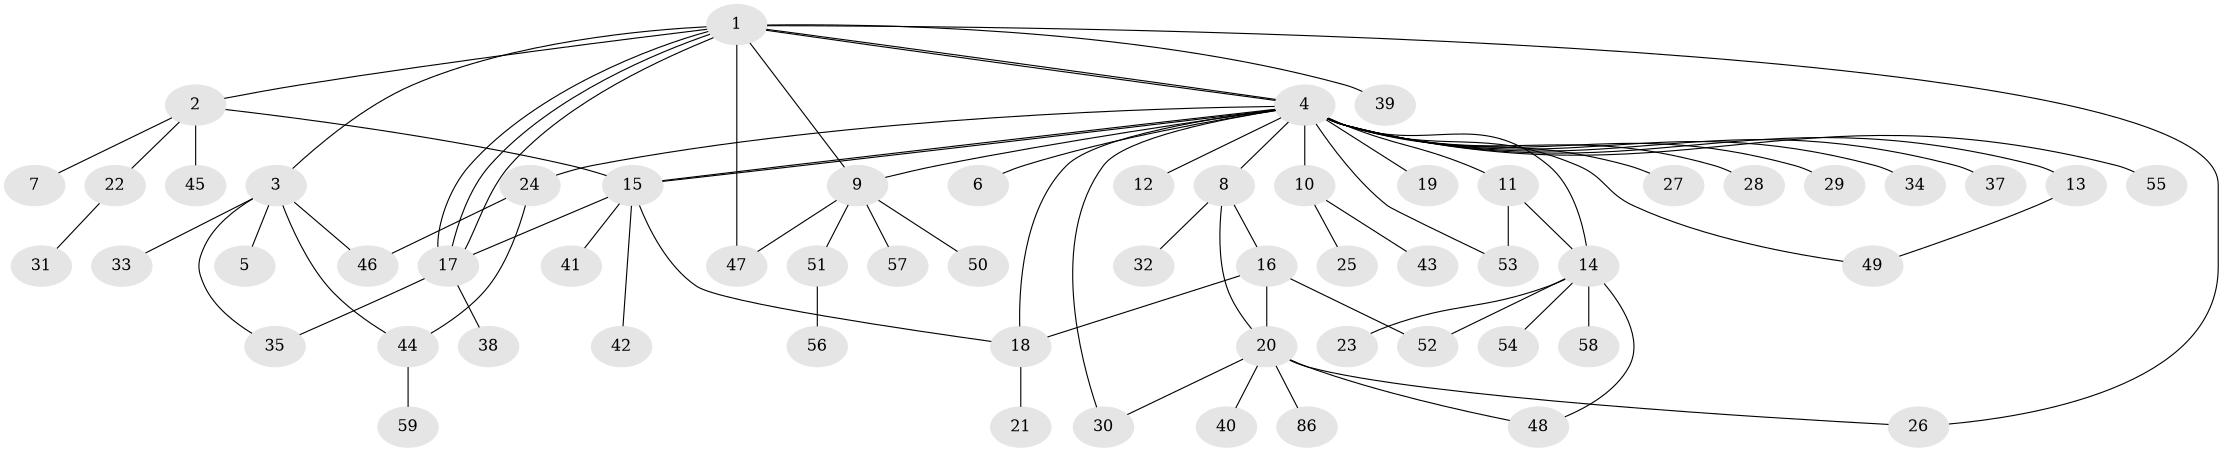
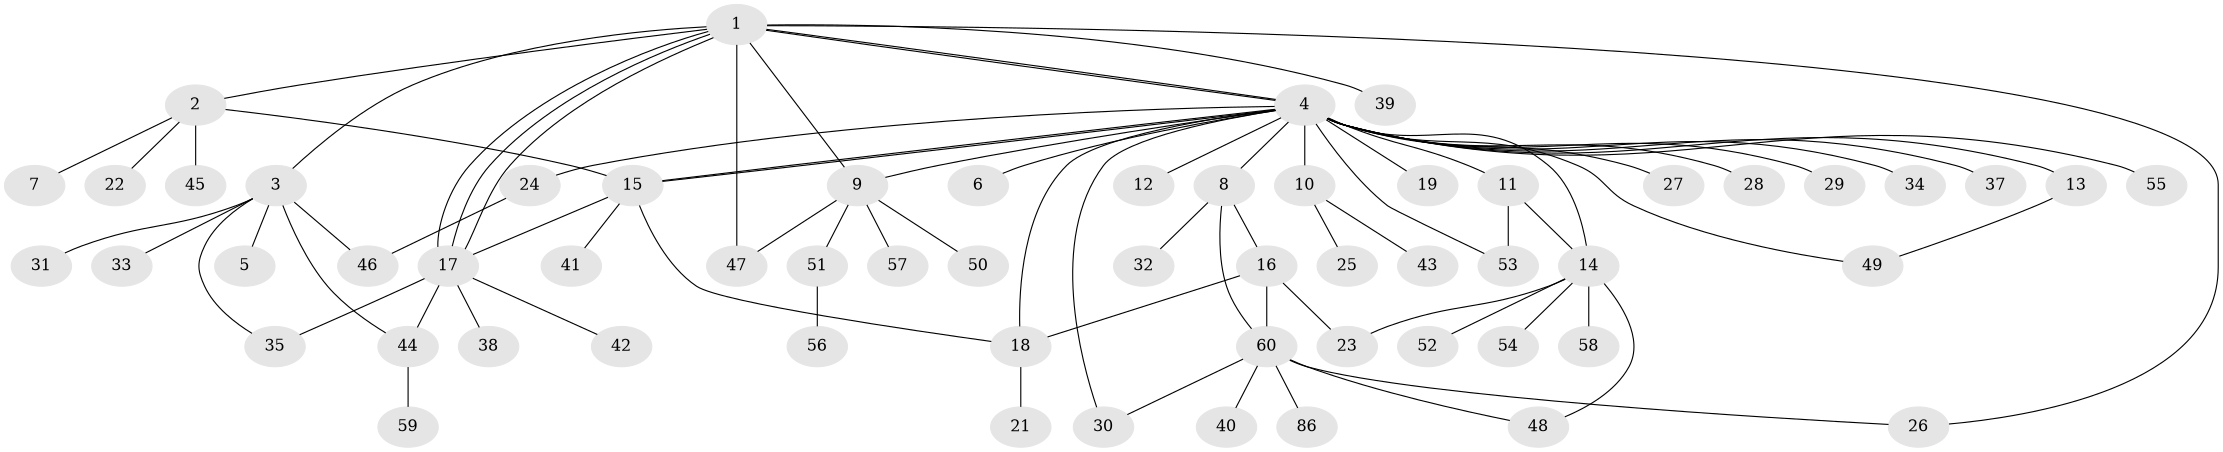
edge "22" -- "31": now "3" -- "31"
edge "15" -- "42": now "17" -- "42"
edge "24" -- "44": now "17" -- "44"
edge "16" -- "52": now "16" -- "23"
node "20": label "20" -> "60"
